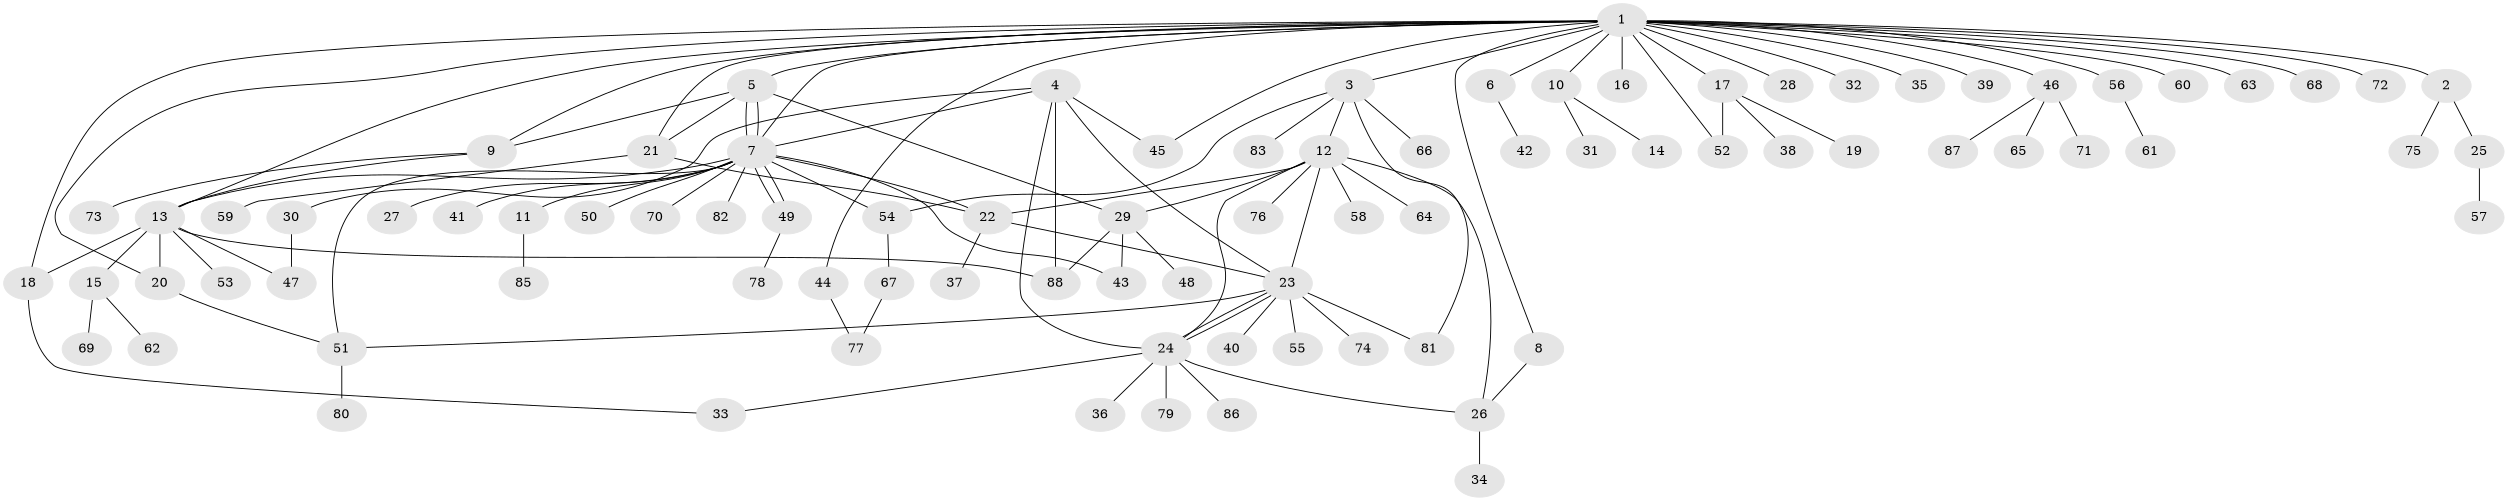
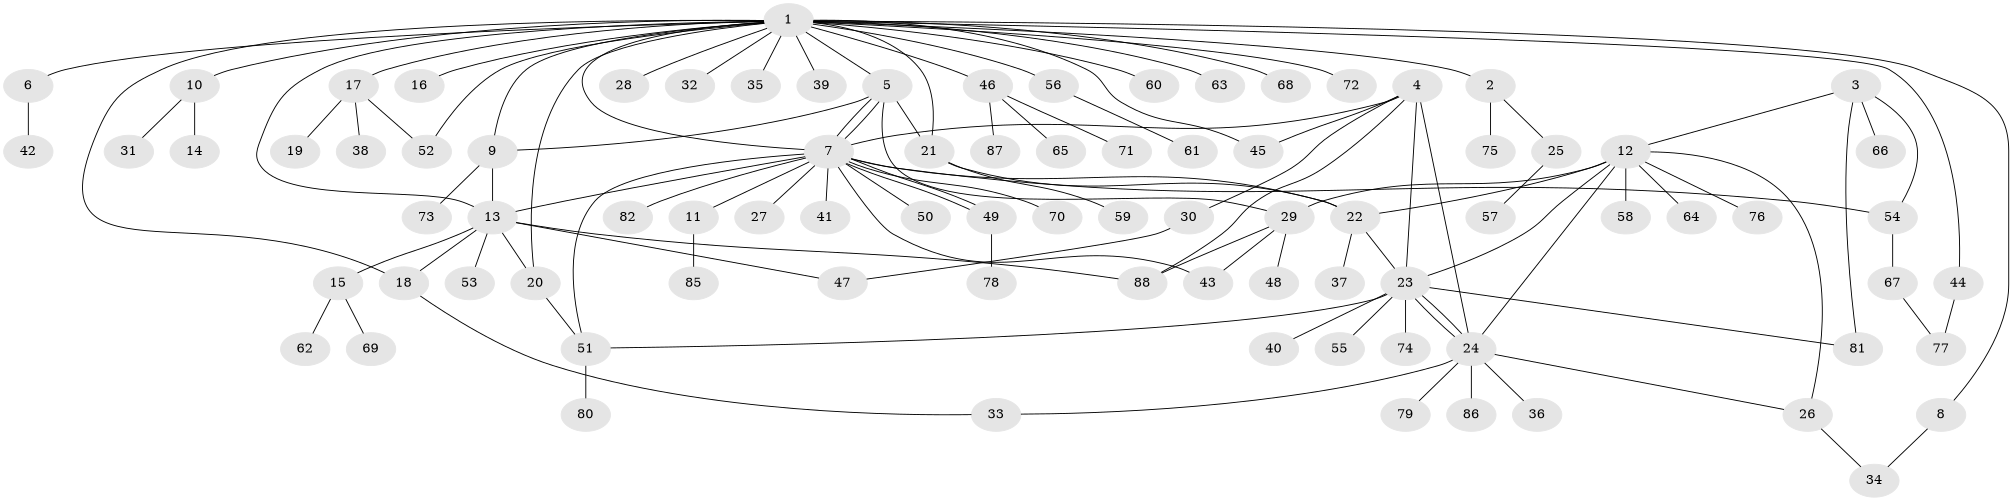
edge "1" -- "3": removed
node "83": removed
edge "8" -- "26": now "8" -- "34"
